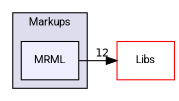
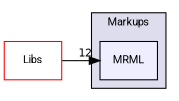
edge "MRML" -> "Libs": reversed
